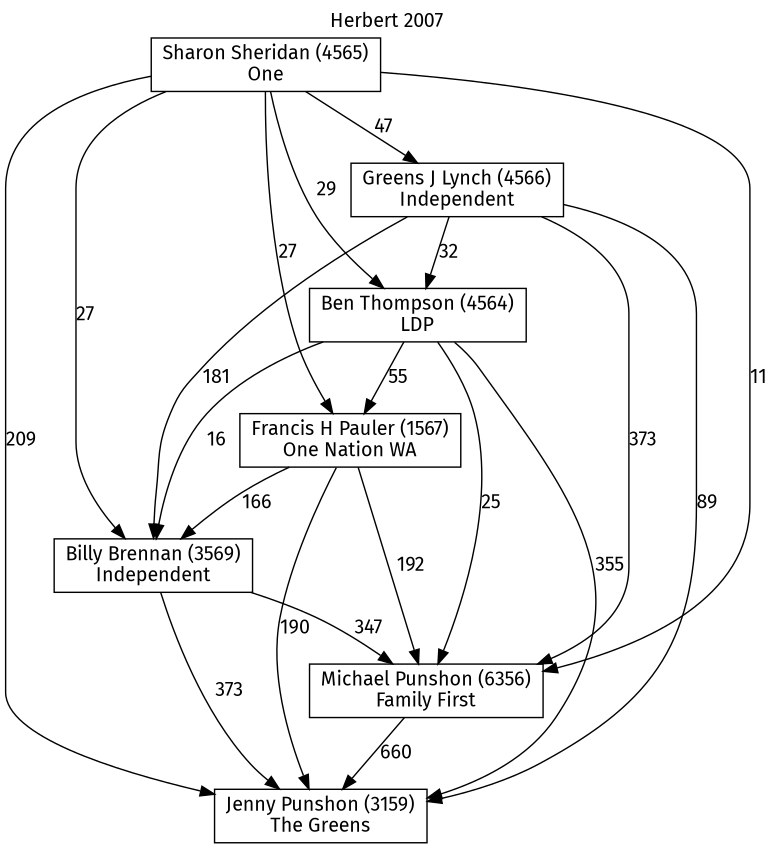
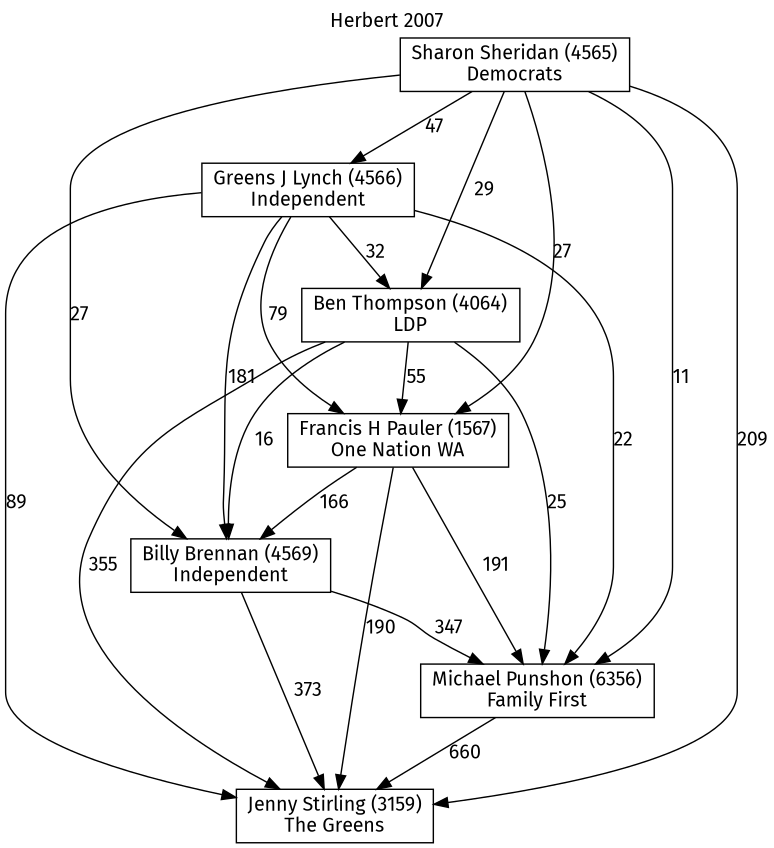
node "Sharon Sheridan (4565) One": label "Sharon Sheridan (4565) One" -> "Sharon Sheridan (4565) Democrats"
node "Ben Thompson (4564) LDP": label "Ben Thompson (4564) LDP" -> "Ben Thompson (4064) LDP"
edge "Greens J Lynch (4566) Independent" -> "Francis H Pauler (1567) One Nation WA": added, label "79"
edge "Greens J Lynch (4566) Independent" -> "Michael Punshon (6356) Family First": label "373" -> "22"
node "Billy Brennan (3569) Independent": label "Billy Brennan (3569) Independent" -> "Billy Brennan (4569) Independent"
edge "Francis H Pauler (1567) One Nation WA" -> "Michael Punshon (6356) Family First": label "192" -> "191"
node "Jenny Punshon (3159) The Greens": label "Jenny Punshon (3159) The Greens" -> "Jenny Stirling (3159) The Greens"
